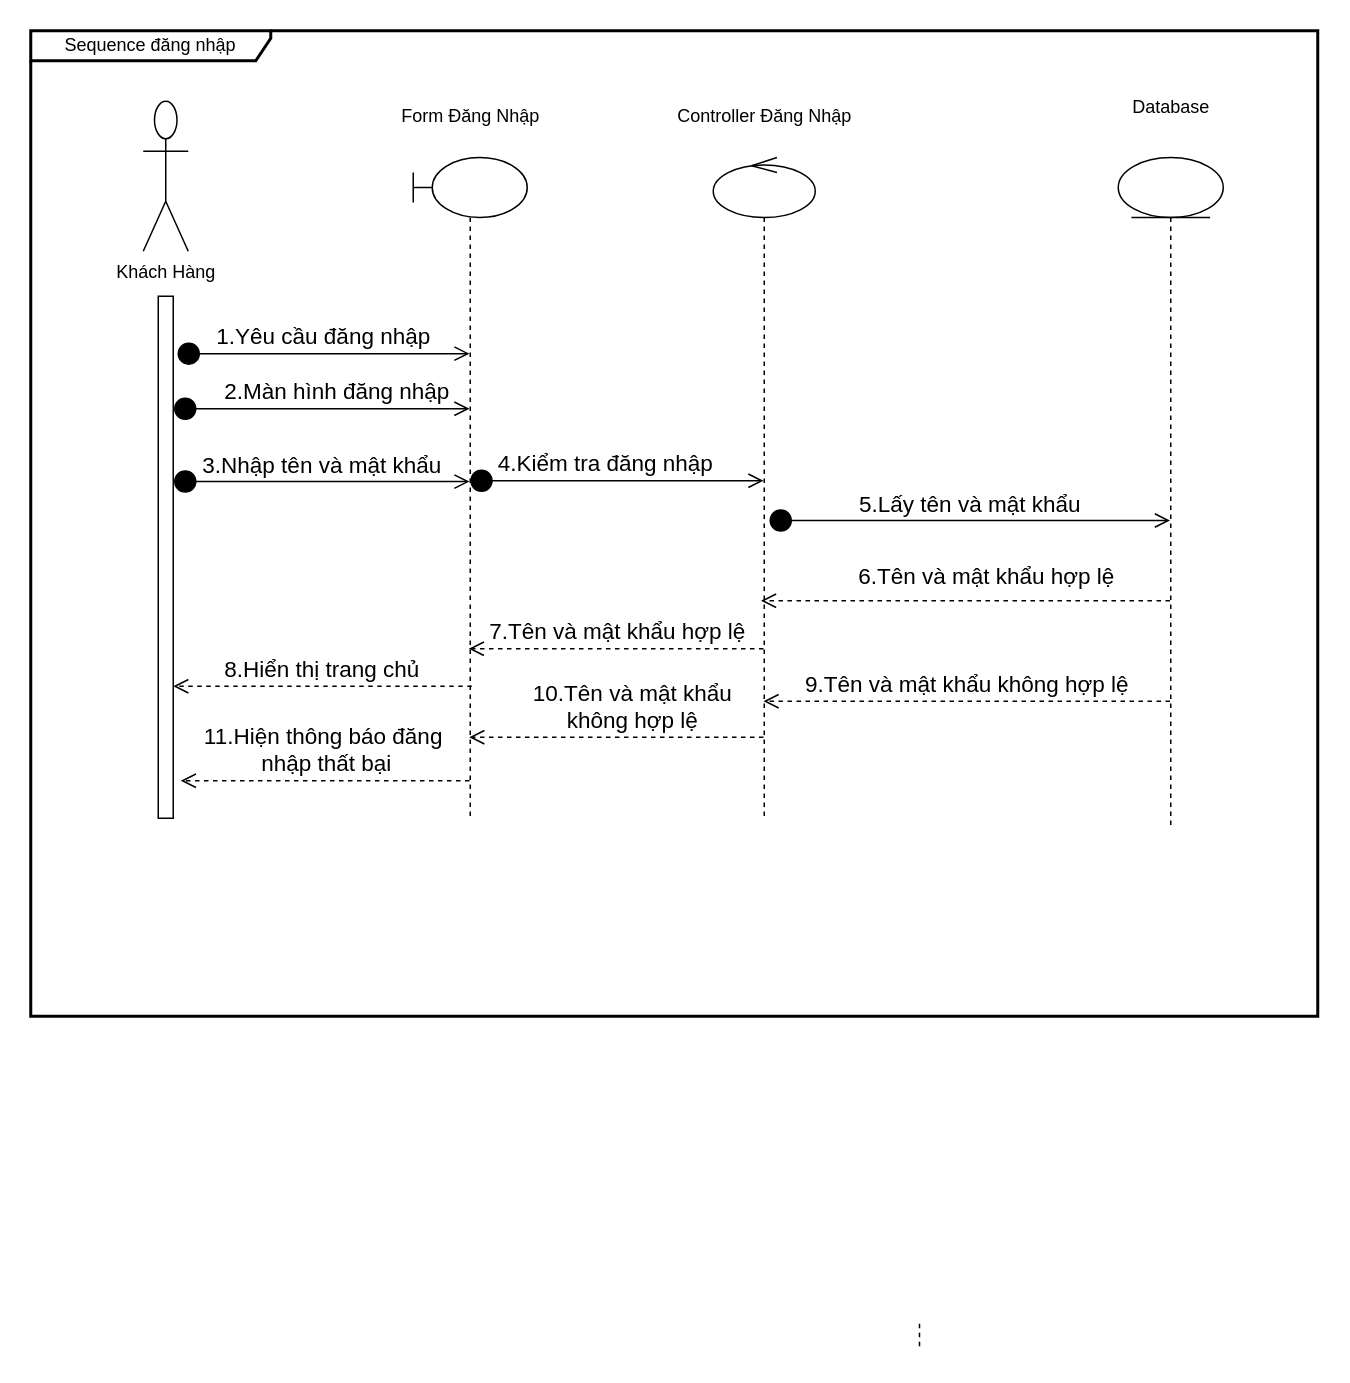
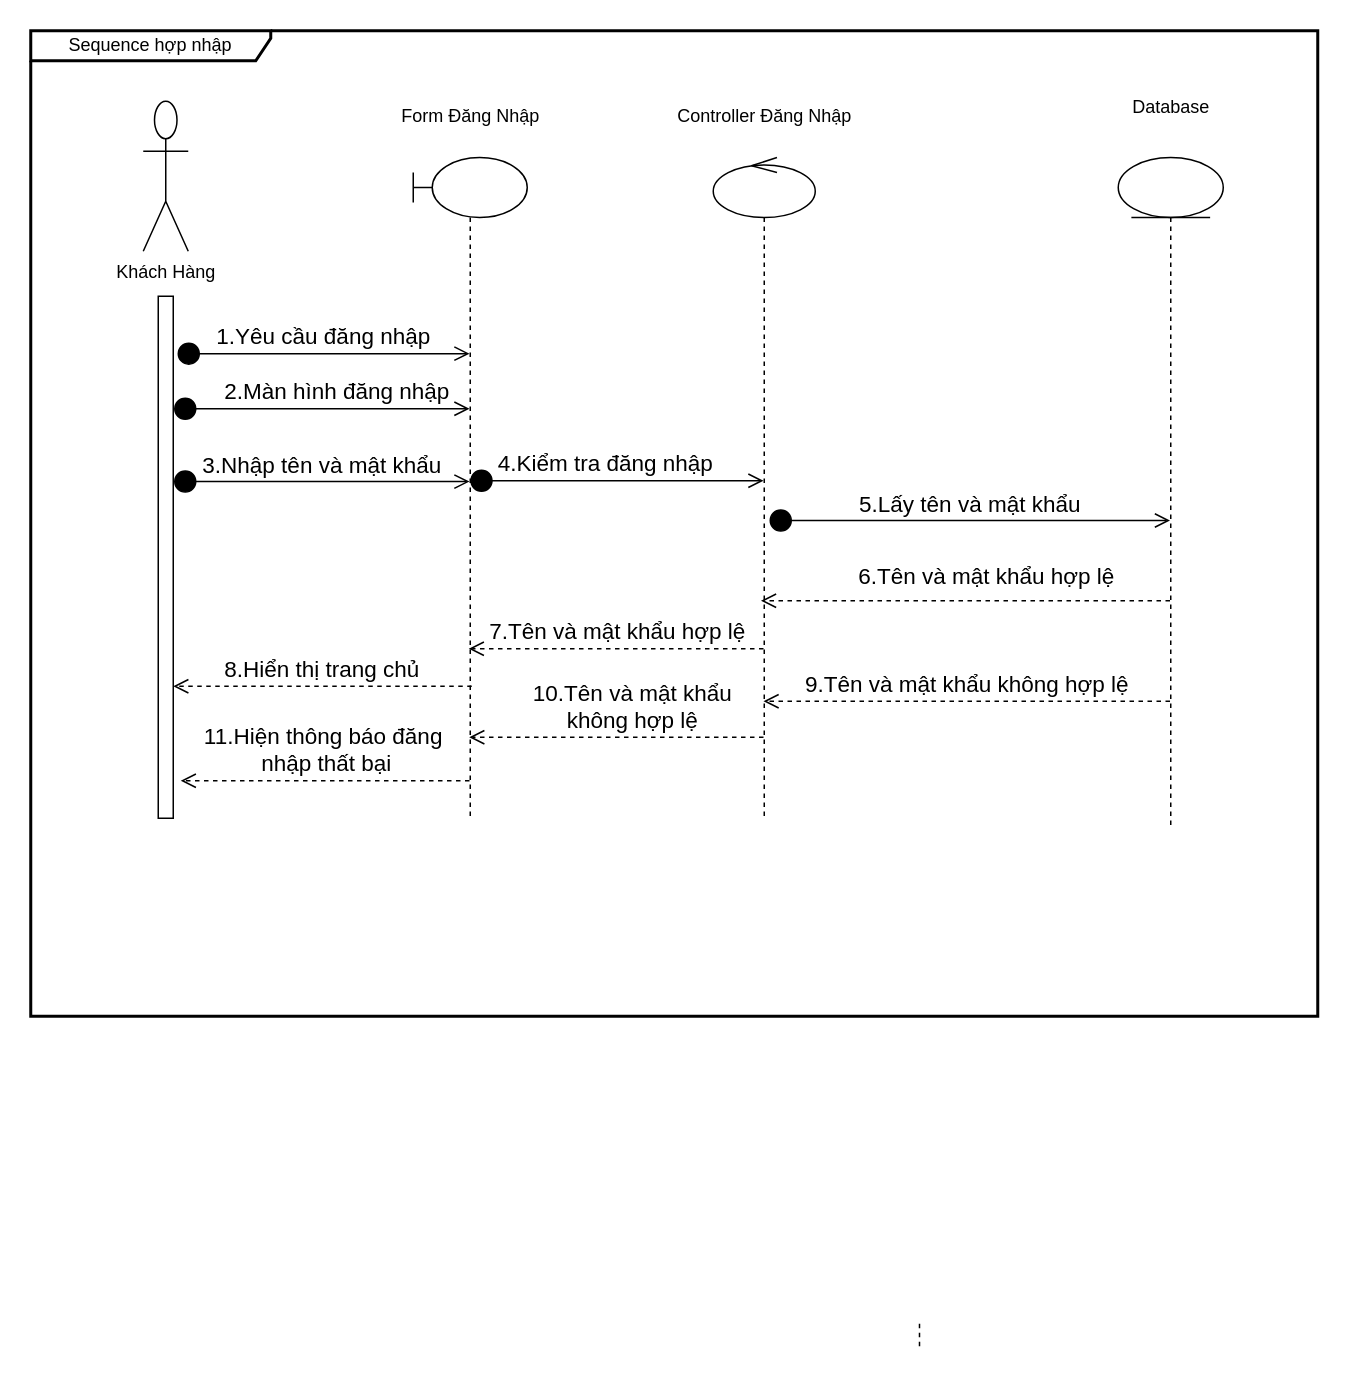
node "Sequence đăng nhập": label "Sequence đăng nhập" -> "Sequence hợp nhập"
